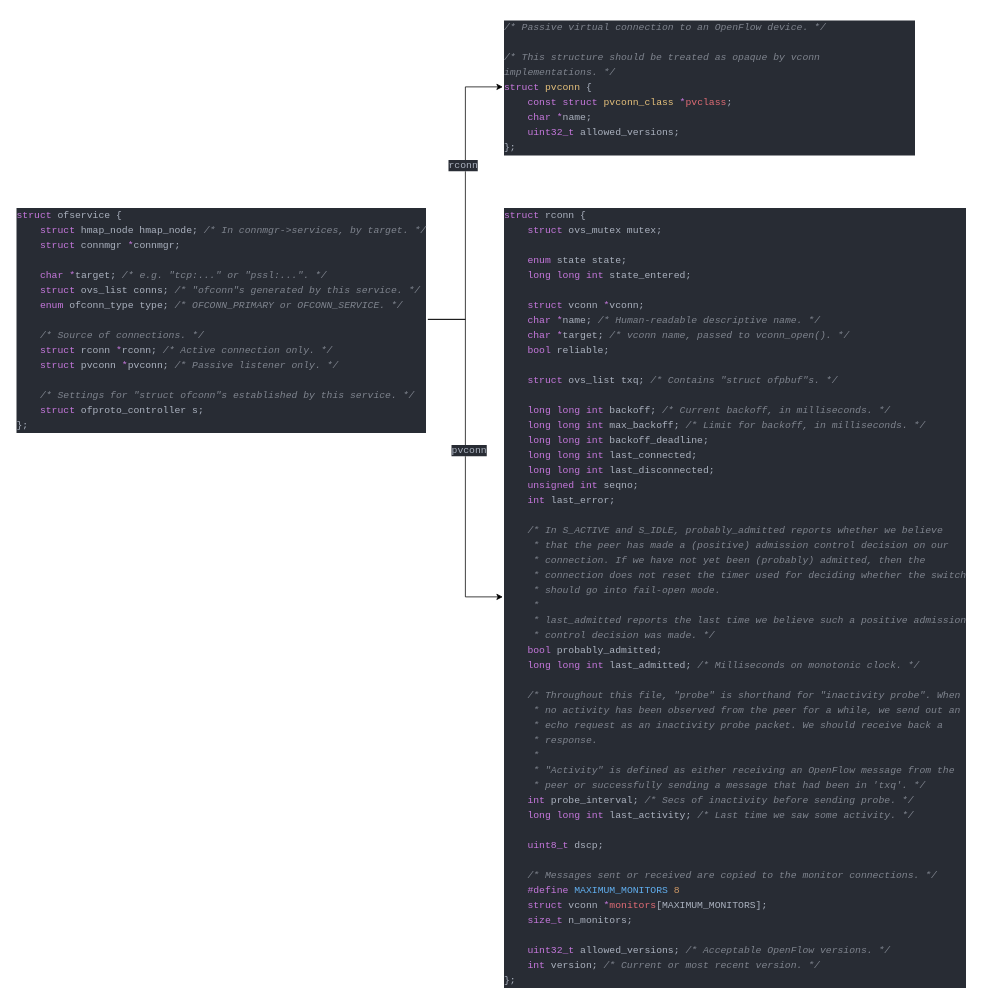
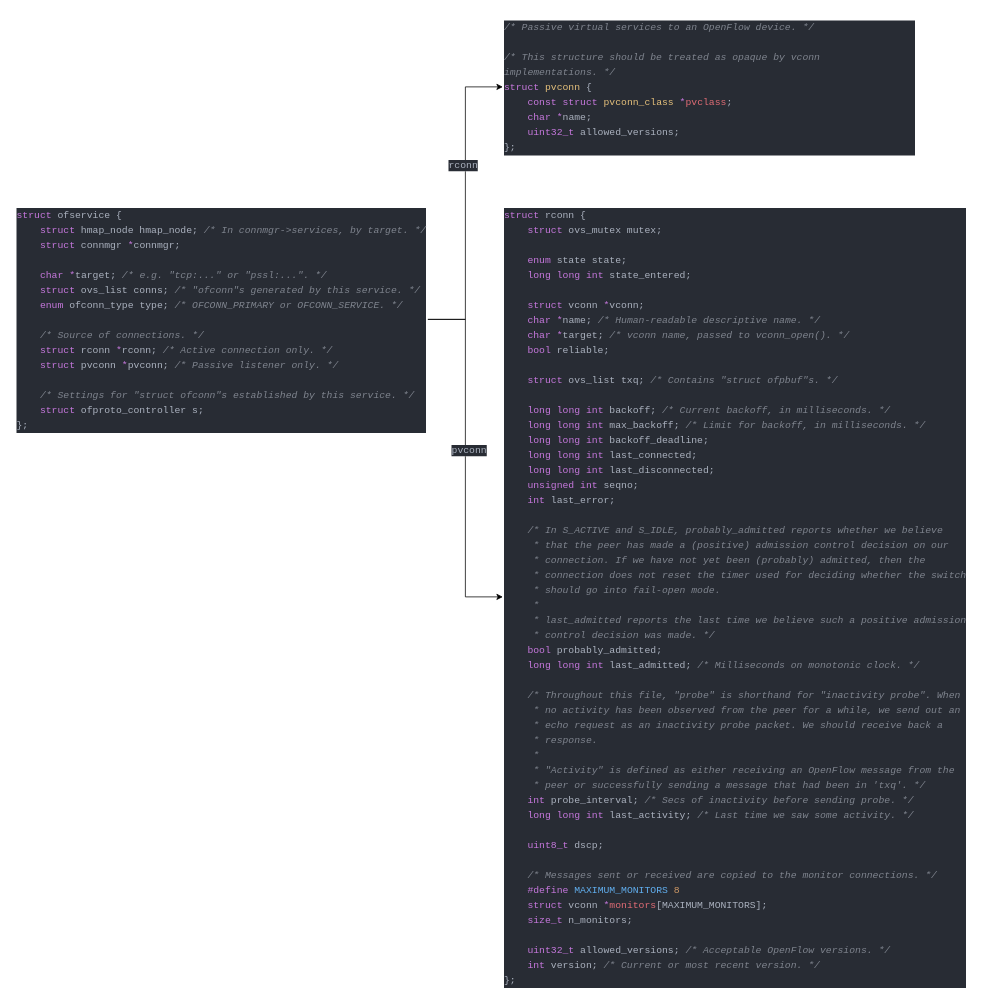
node "/* Passive virtual connection to an OpenFlow device. */ /* This structure should be treated as opaque by vconn implementations. */ struct pvconn { const struct pvconn_class *pvclass; char *name; uint32_t allowed_versions; };": label "/* Passive virtual connection to an OpenFlow device. */ /* This structure should be treated as opaque by vconn implementations. */ struct pvconn { const struct pvconn_class *pvclass; char *name; uint32_t allowed_versions; };" -> "/* Passive virtual services to an OpenFlow device. */ /* This structure should be treated as opaque by vconn implementations. */ struct pvconn { const struct pvconn_class *pvclass; char *name; uint32_t allowed_versions; };"
